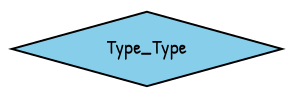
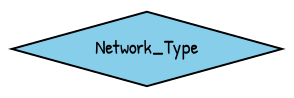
node "Type_Type": label "Type_Type" -> "Network_Type"
